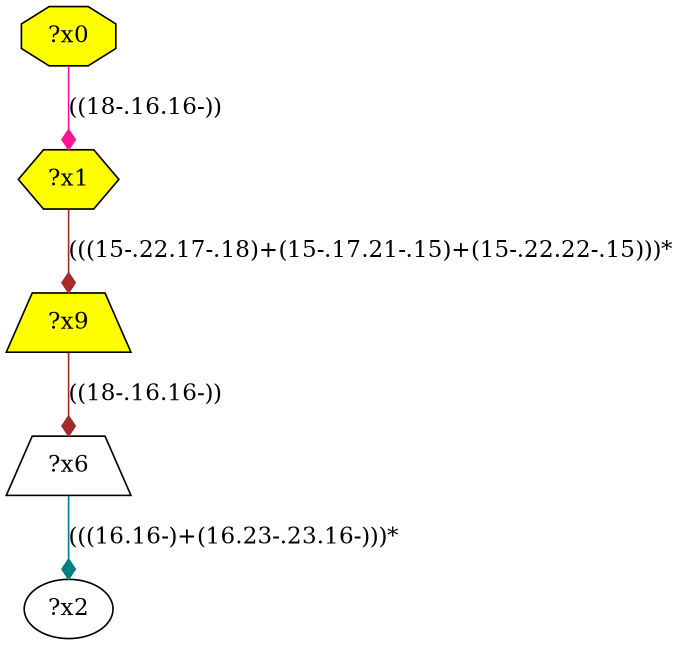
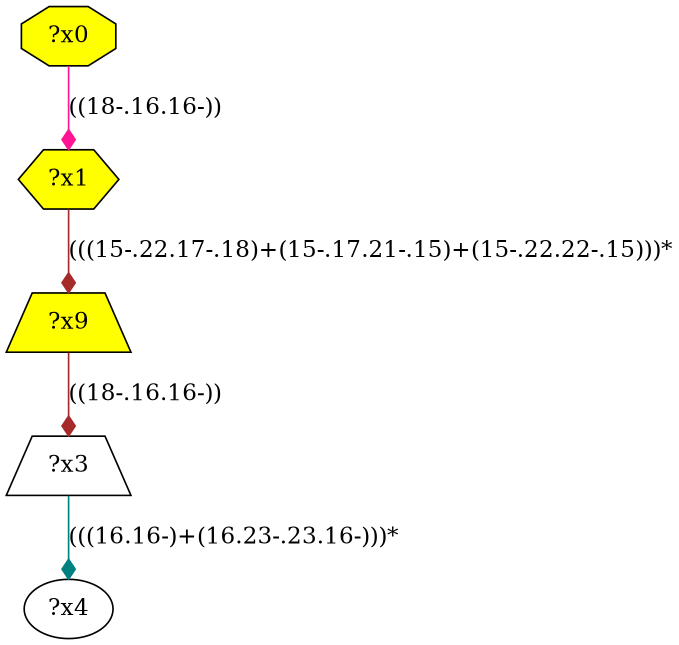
node "?x6": label "?x6" -> "?x3"
node "?x2": label "?x2" -> "?x4"
